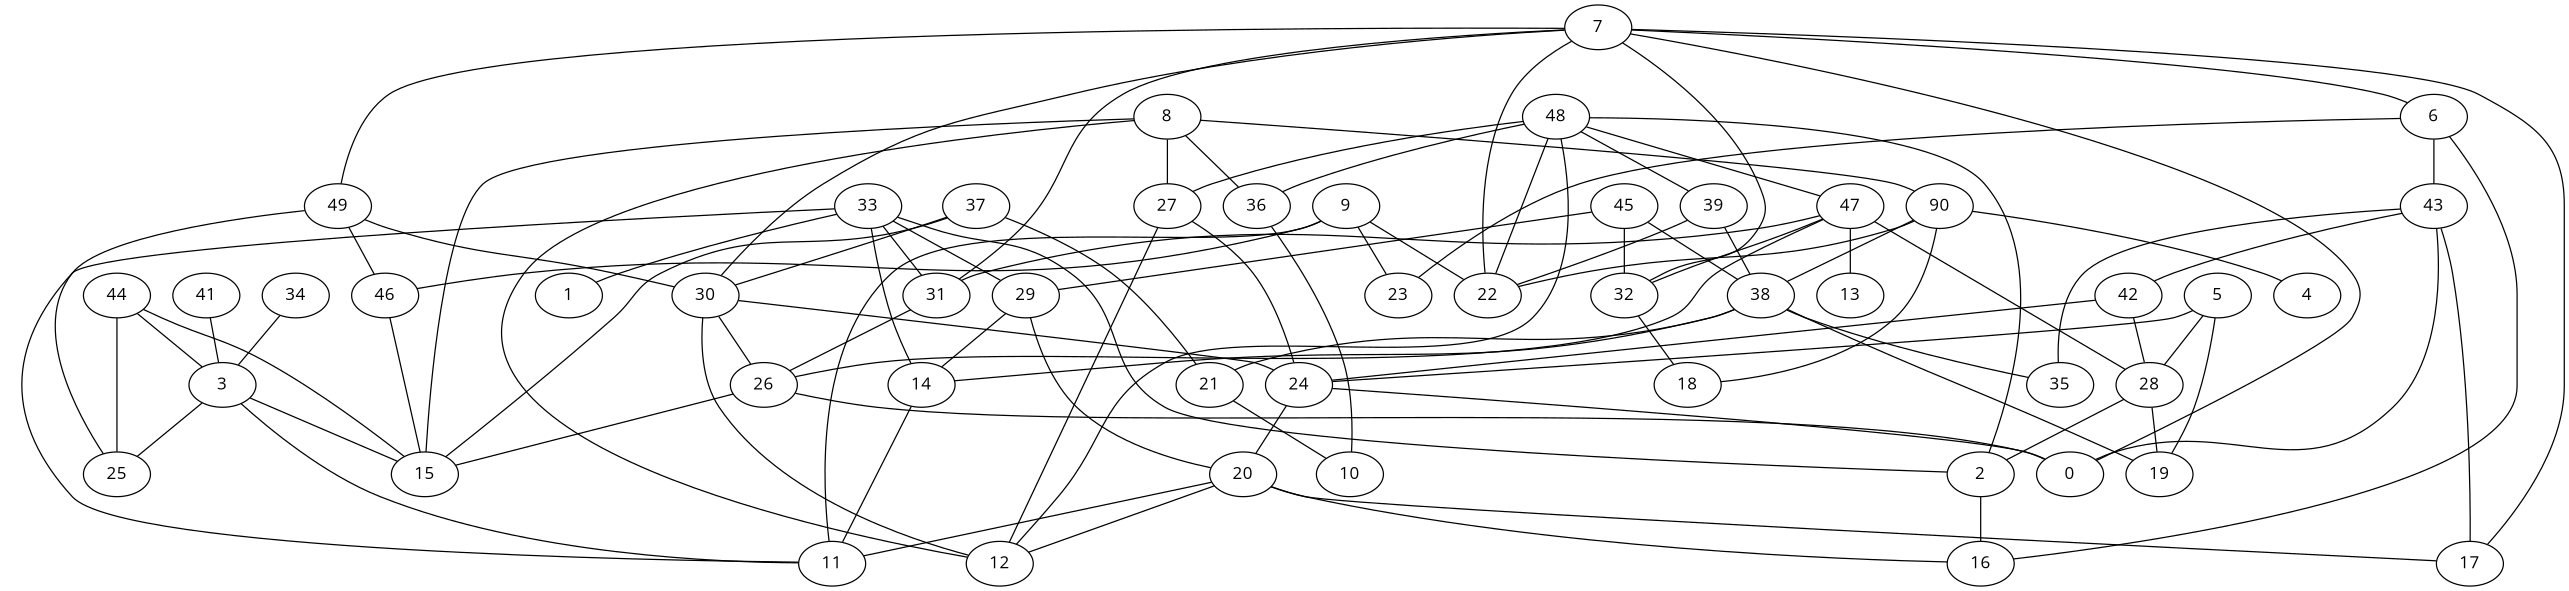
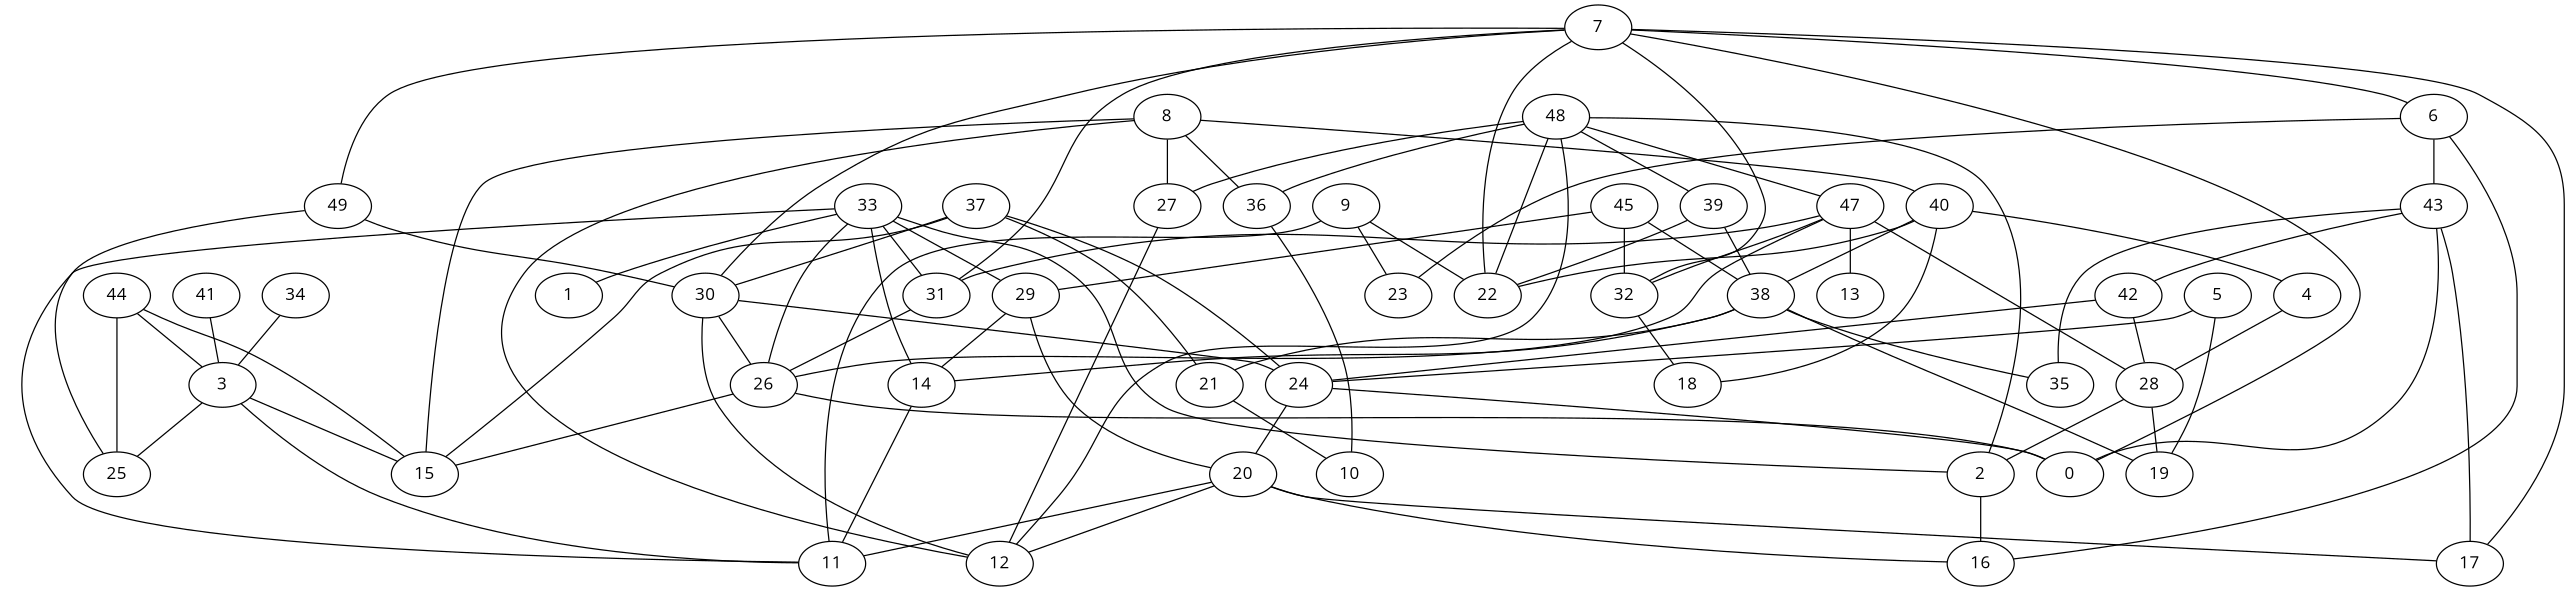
node "90": label "90" -> "40"
edge "27" -- "24": now "37" -- "24"
edge "33" -- "26": added
node "46": removed
edge "5" -- "28": now "4" -- "28"
